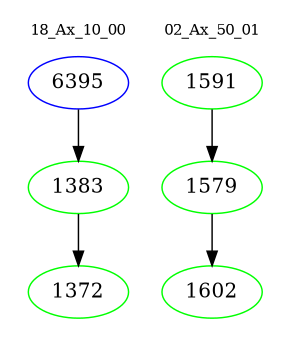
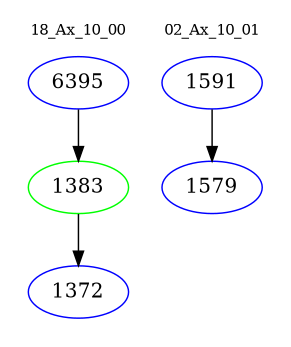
cluster "02_Ax_50_01": label "02_Ax_50_01" -> "02_Ax_10_01"
node "1591": color green -> blue
node "1579": color green -> blue
node "1372": color green -> blue
node "1602": removed
